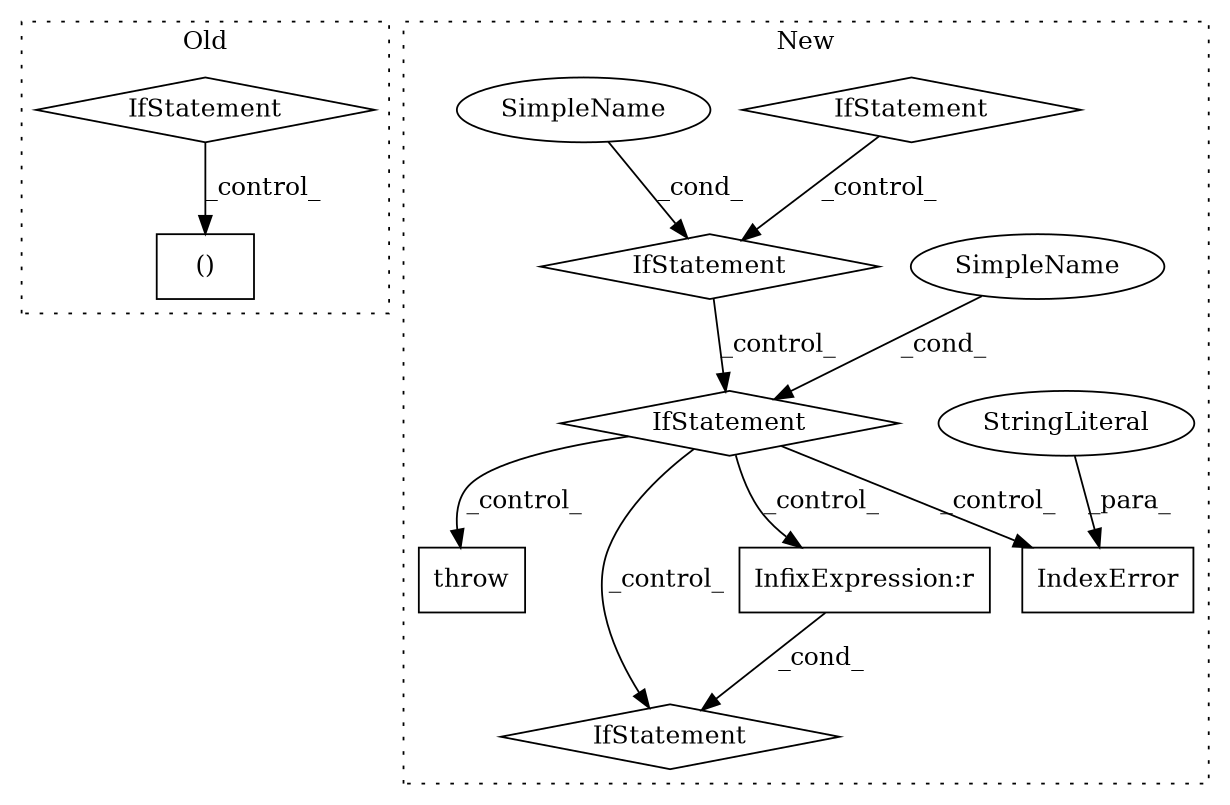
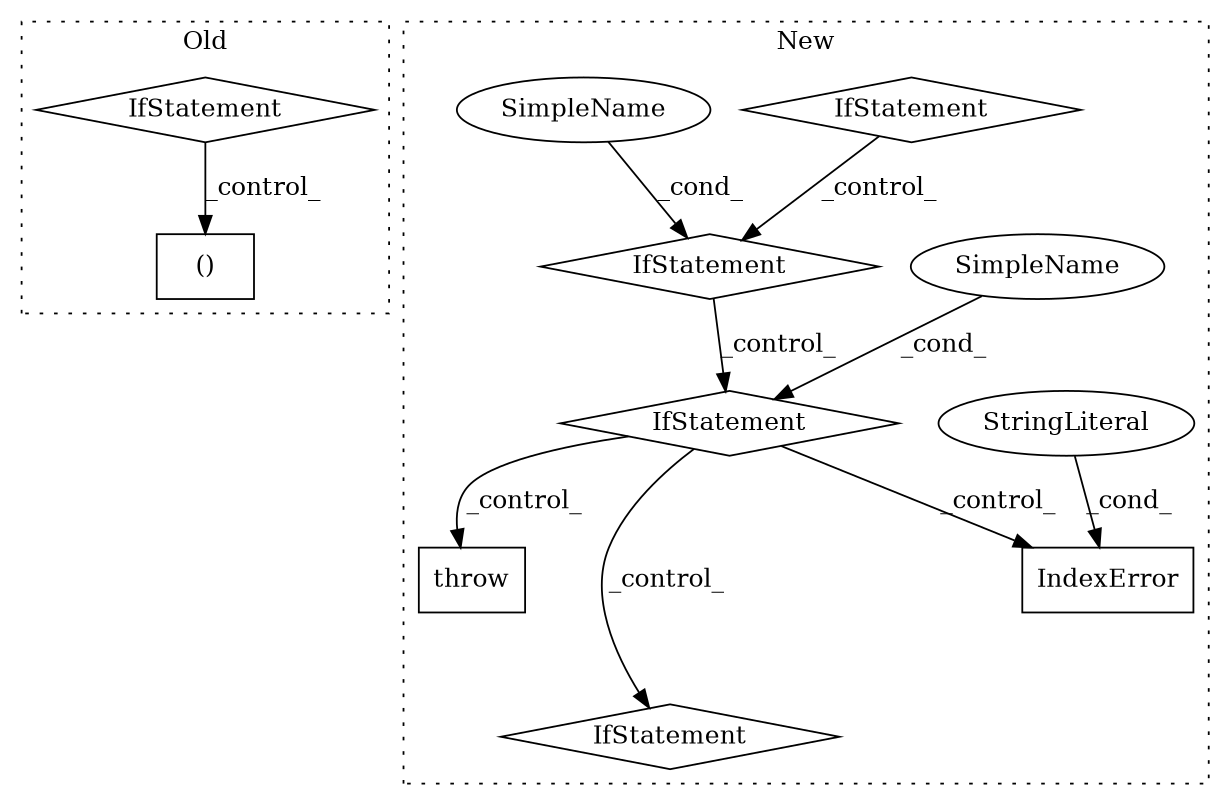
edge "StringLiteral" -> "IndexError": label "_para_" -> "_cond_"
node "InfixExpression:r": removed
